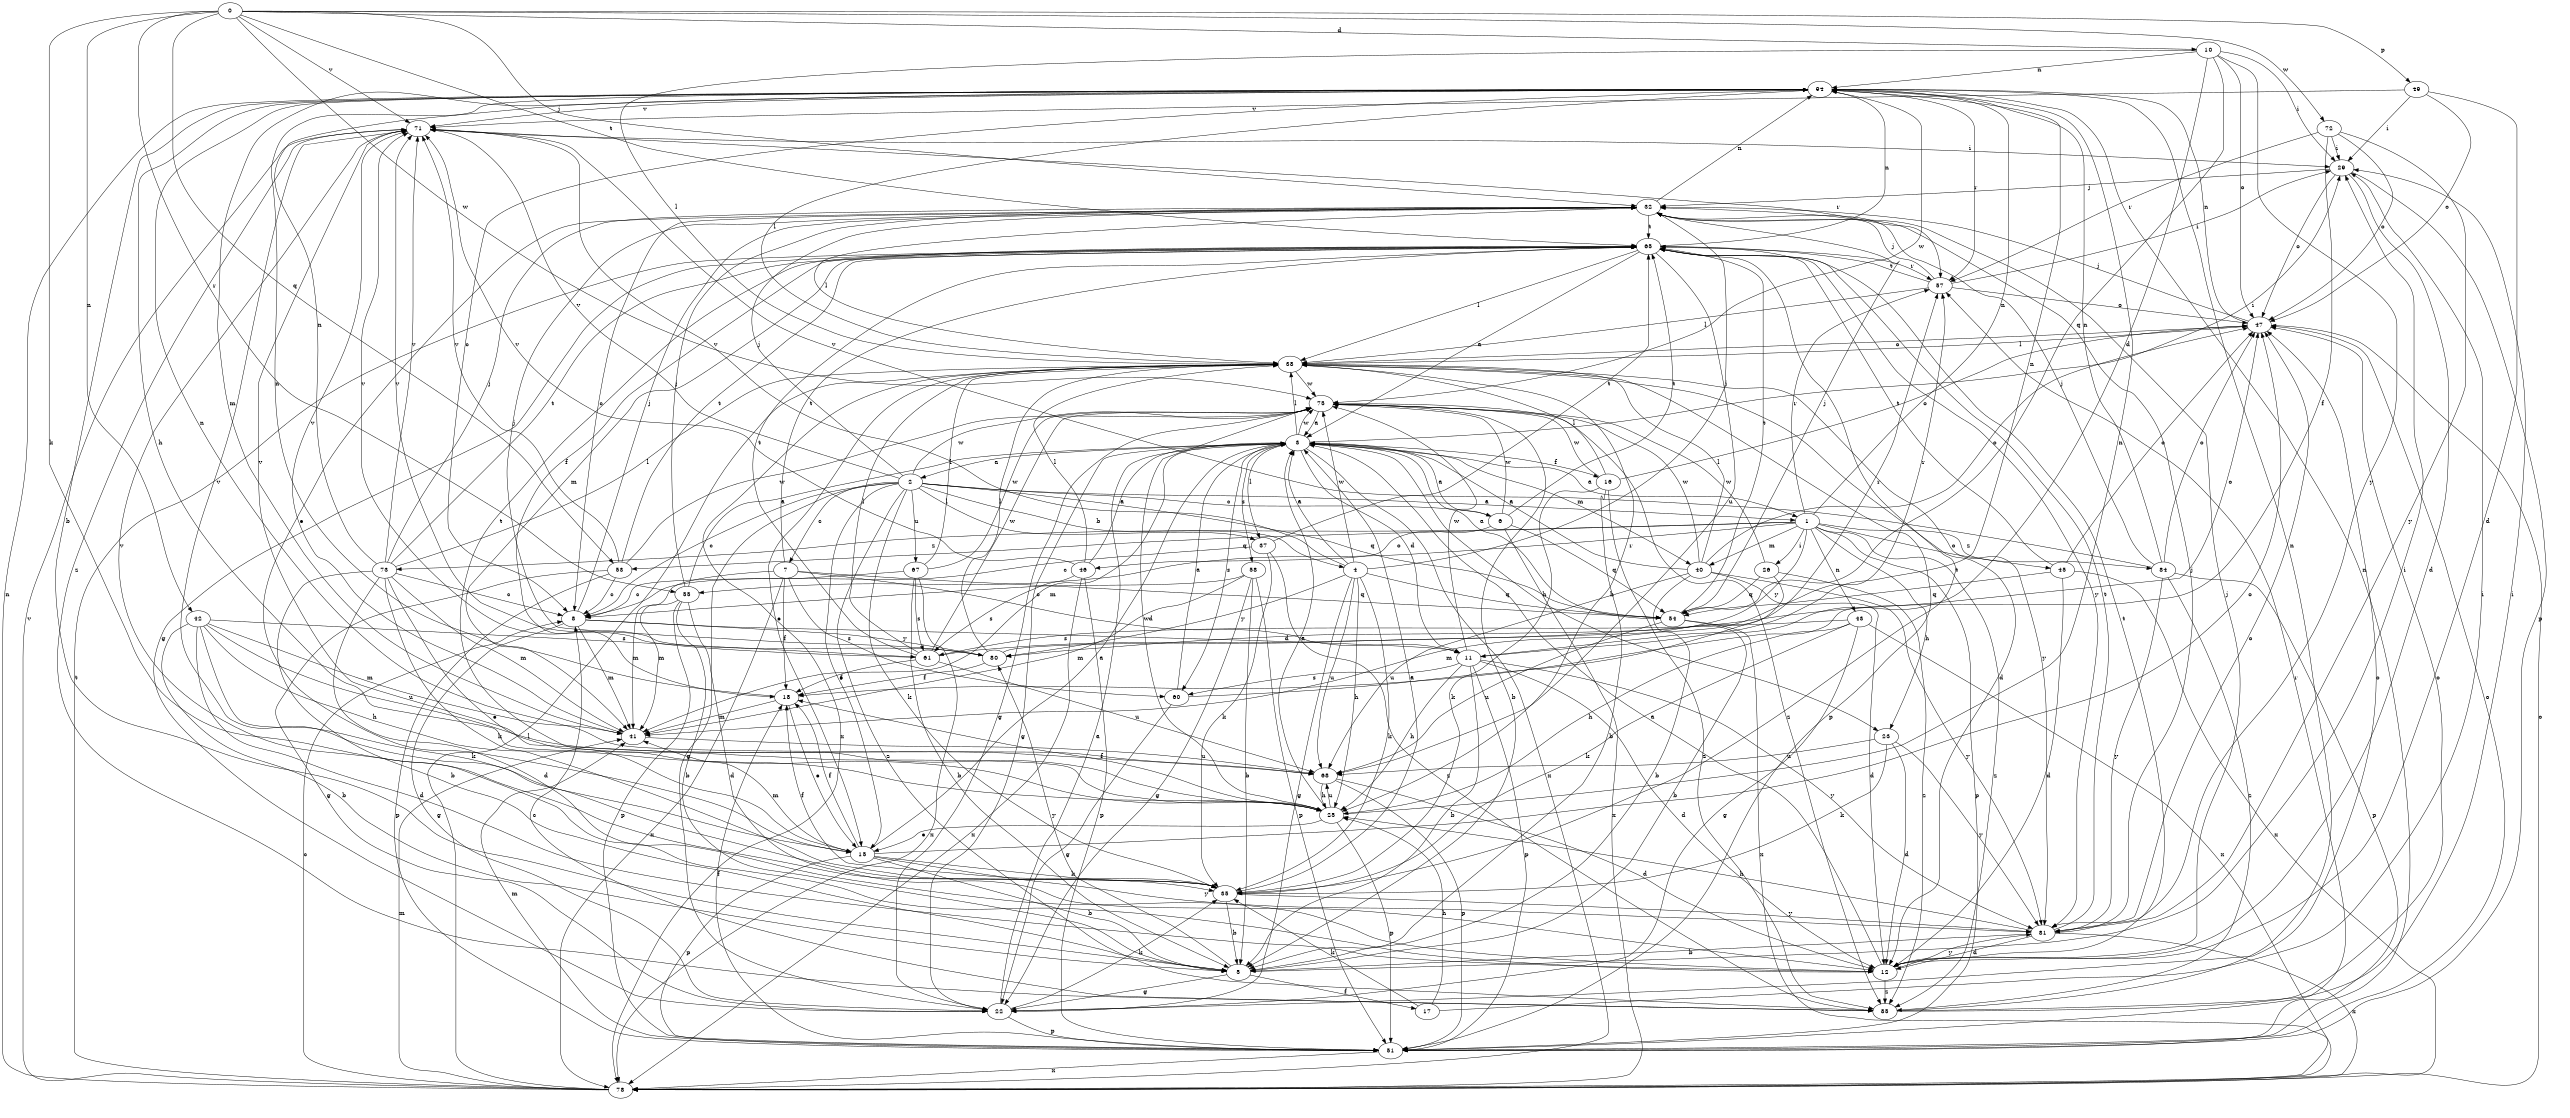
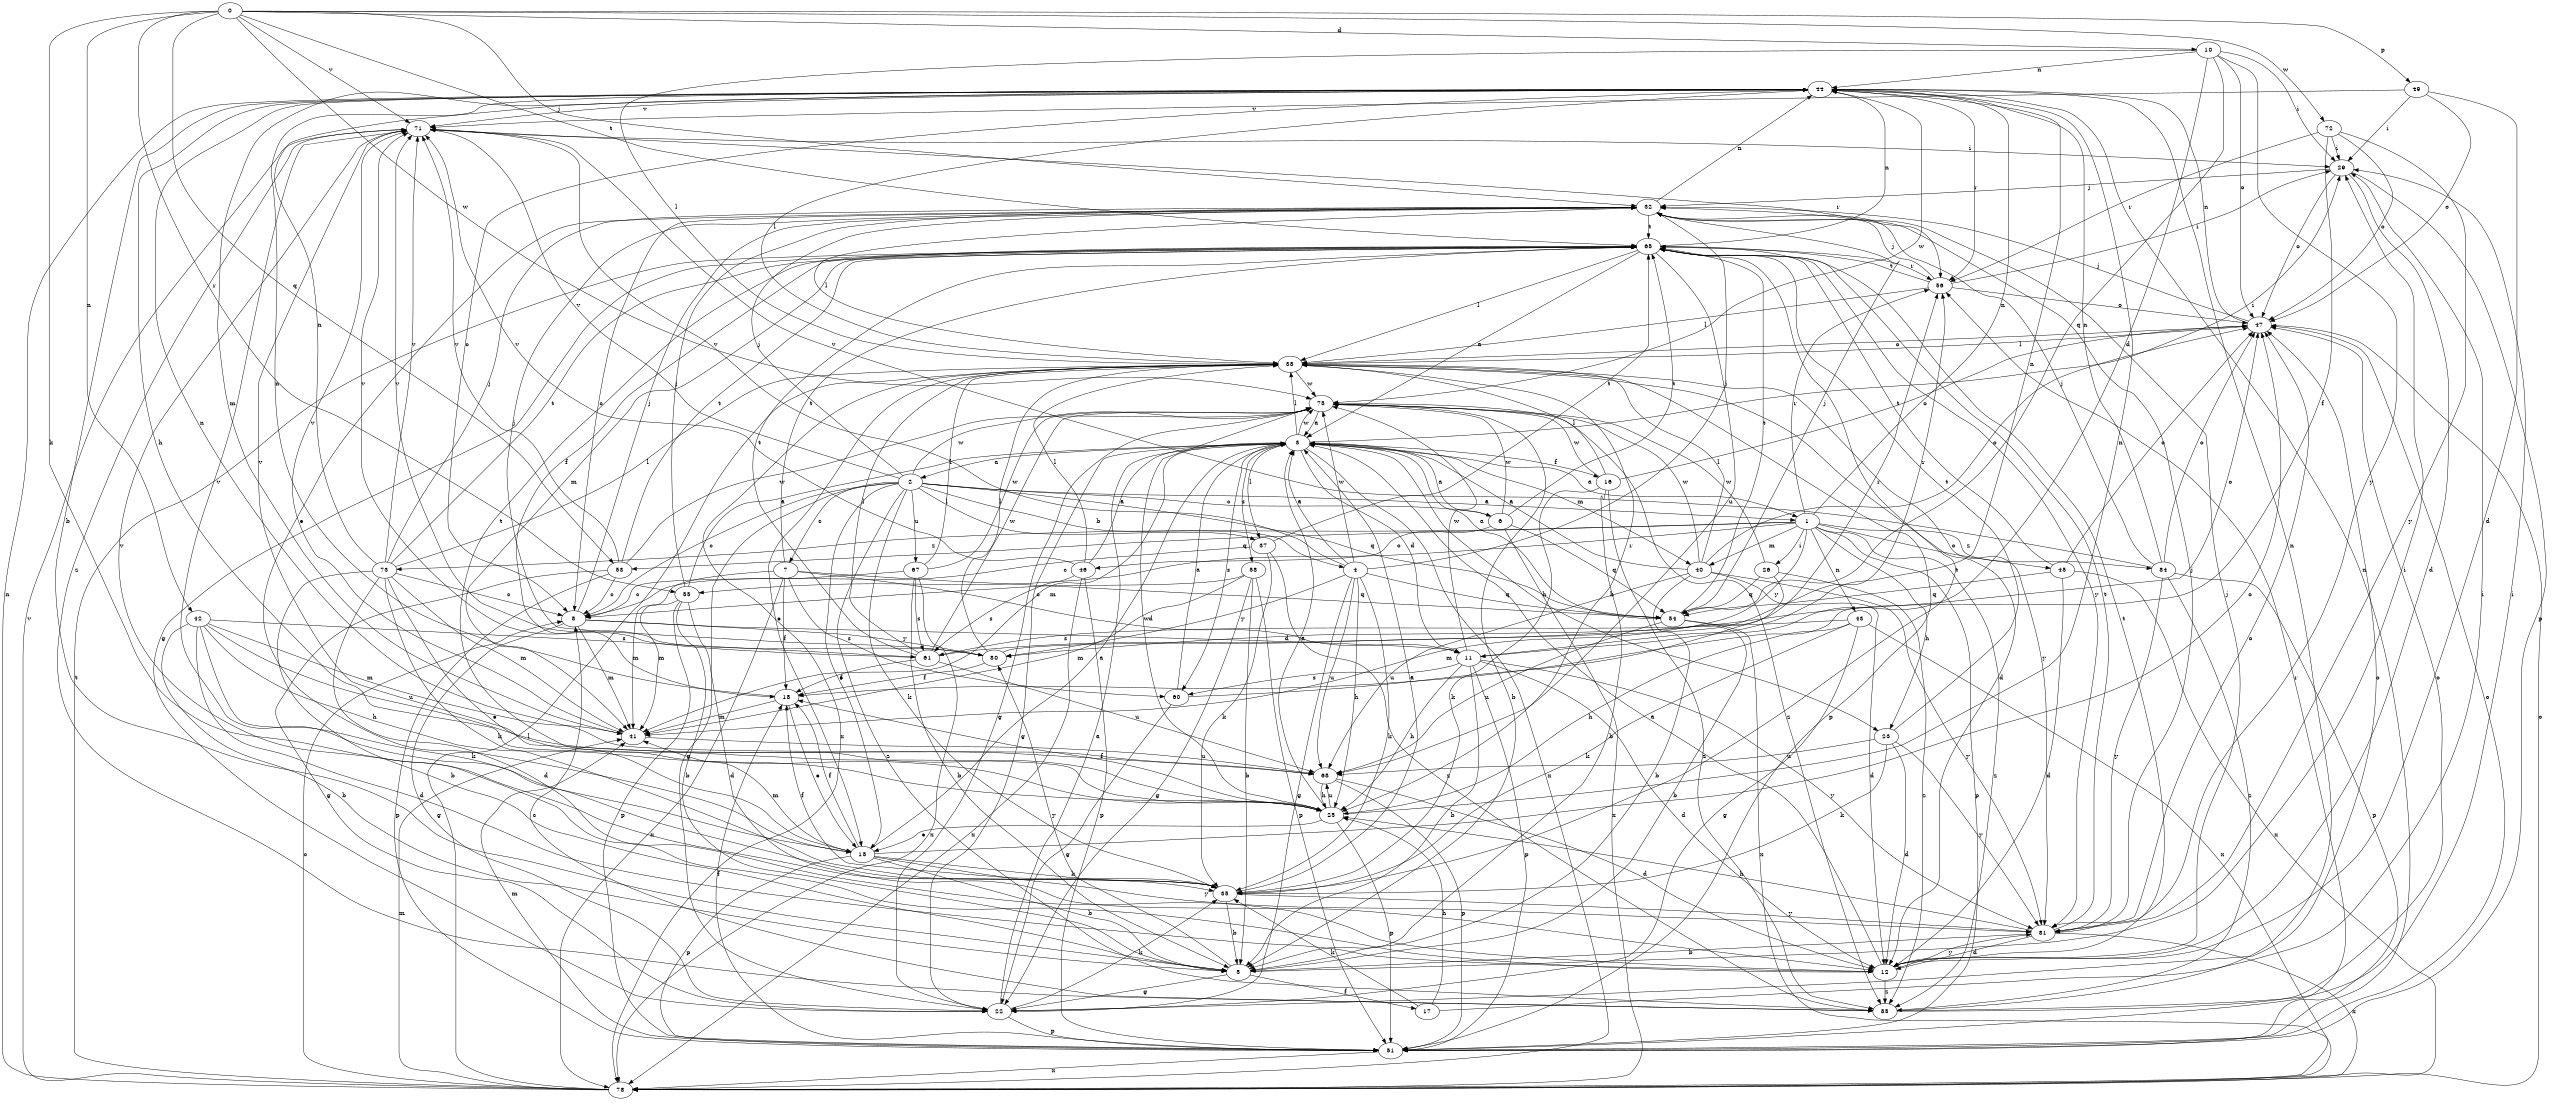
node "94": label "94" -> "44"
node "57": label "57" -> "56"
edge "23" -> "65": added, label "t"
